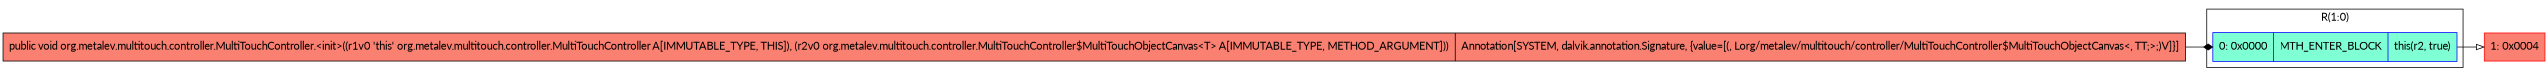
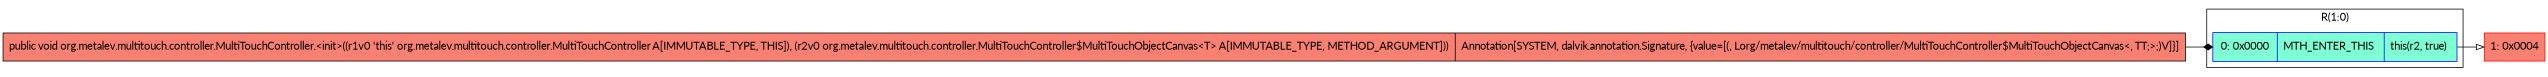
node "0: 0x0000": text "MTH_ENTER_BLOCK" -> "MTH_ENTER_THIS"
